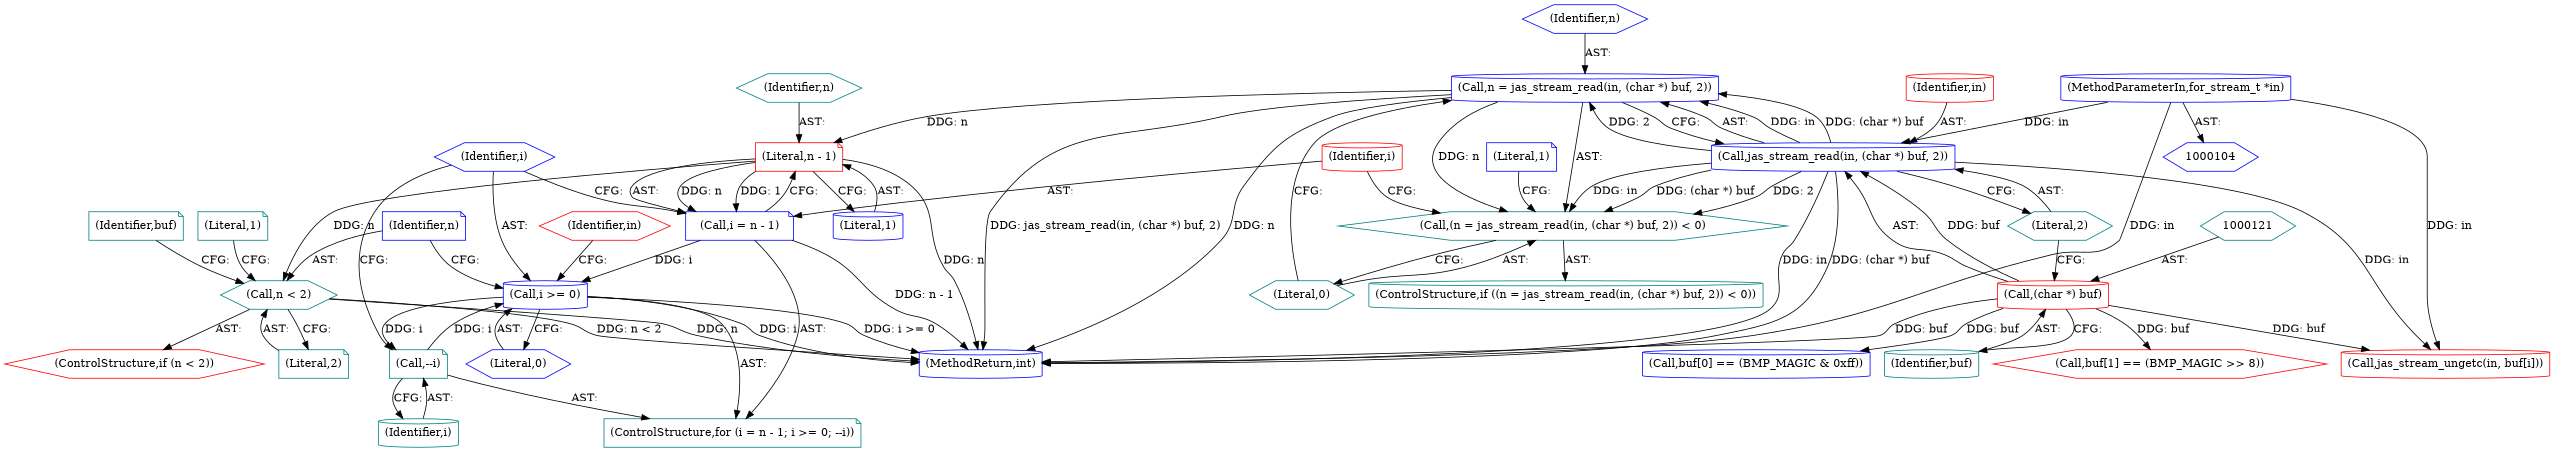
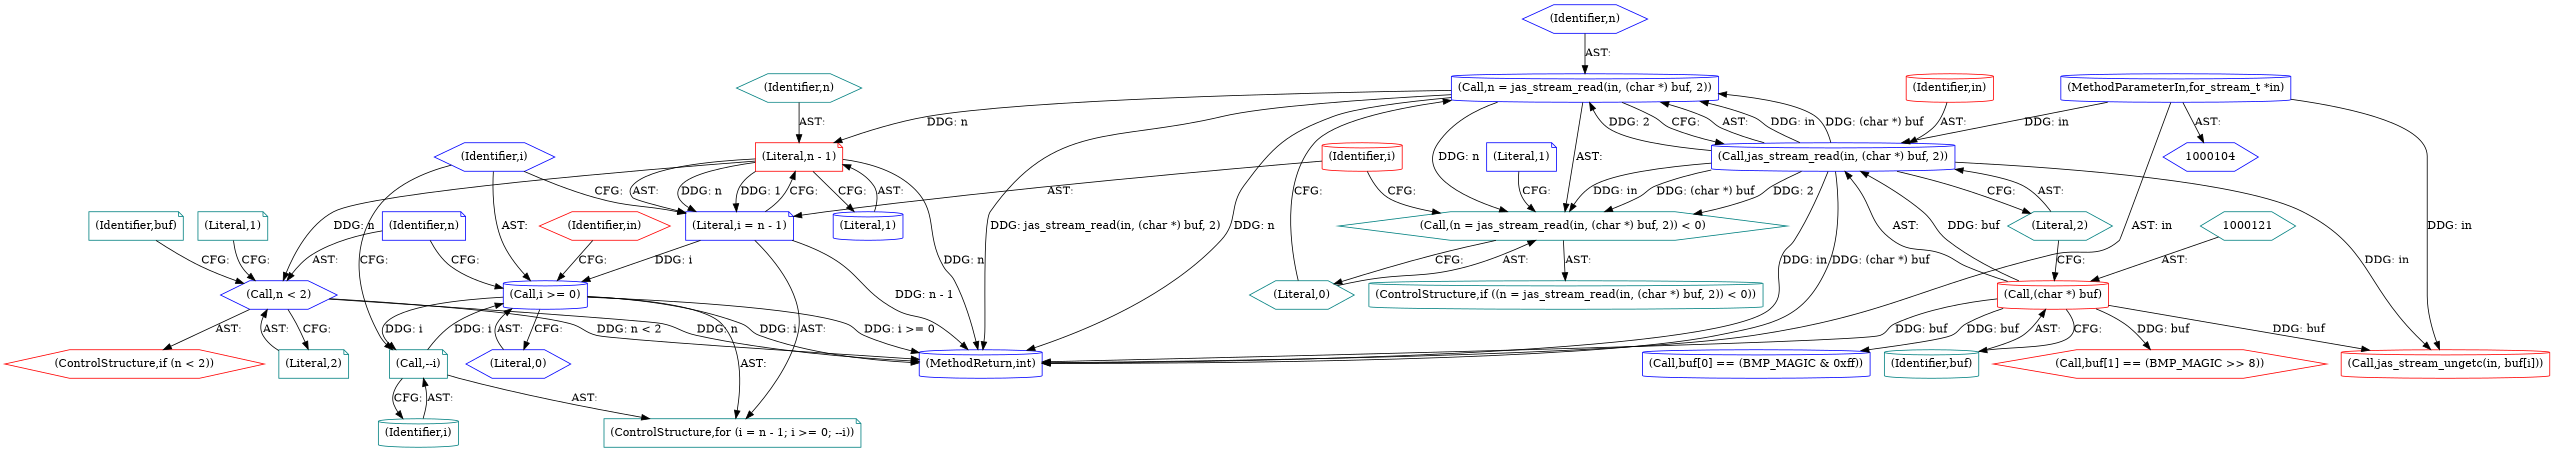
node "(Call,i = n - 1)": label "(Call,i = n - 1)" -> "(Literal,i = n - 1)"
edge "(MethodParameterIn,for_stream_t *in)" -> "(MethodReturn,int)": label "DDG: in" -> "AST: in"
node "(Call,n < 2)": color teal -> blue
